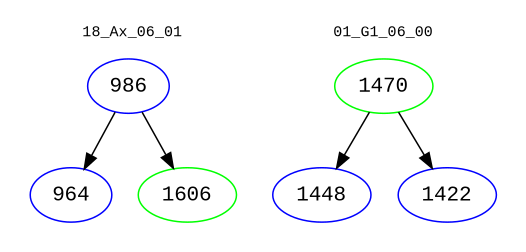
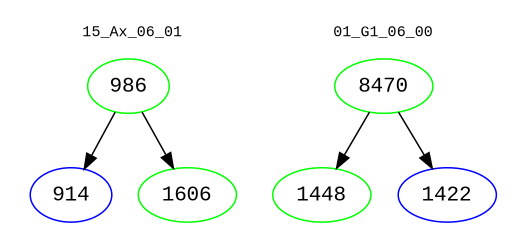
cluster "18_Ax_06_01": label "18_Ax_06_01" -> "15_Ax_06_01"
node "986": color blue -> green
node "1470": label "1470" -> "8470"
node "964": label "964" -> "914"
node "1448": color blue -> green
